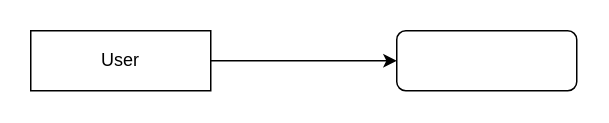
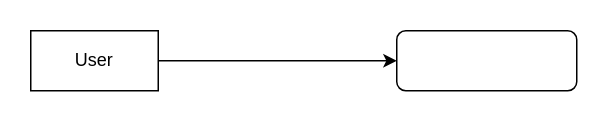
node "User": size 180x60 -> 128x60
